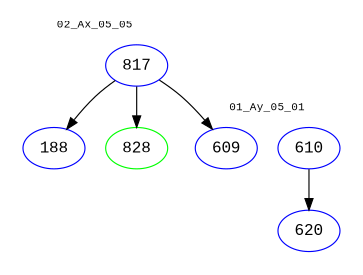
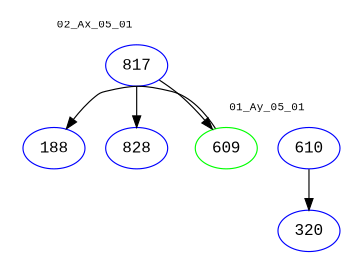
cluster "02_Ax_05_05": label "02_Ax_05_05" -> "02_Ax_05_01"
edge "817" -> "188": now "609" -> "188"
node "828": color green -> blue
node "609": color blue -> green
node "620": label "620" -> "320"
